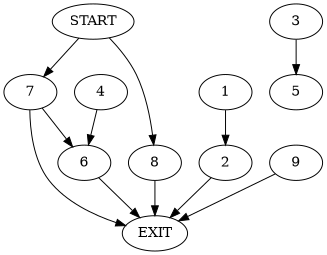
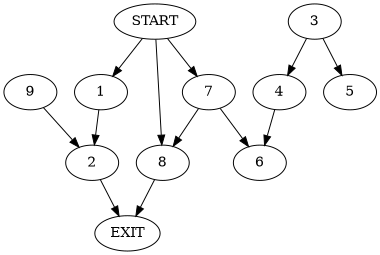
edge "3" -> "4": added
edge "START" -> "1": added
edge "7" -> "EXIT": now "7" -> "8"
edge "6" -> "EXIT": removed
edge "9" -> "EXIT": now "9" -> "2"
